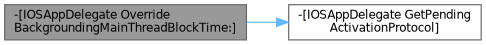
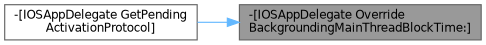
edge "-[IOSAppDelegate Override BackgroundingMainThreadBlockTime:]" -> "-[IOSAppDelegate GetPending ActivationProtocol]": reversed
